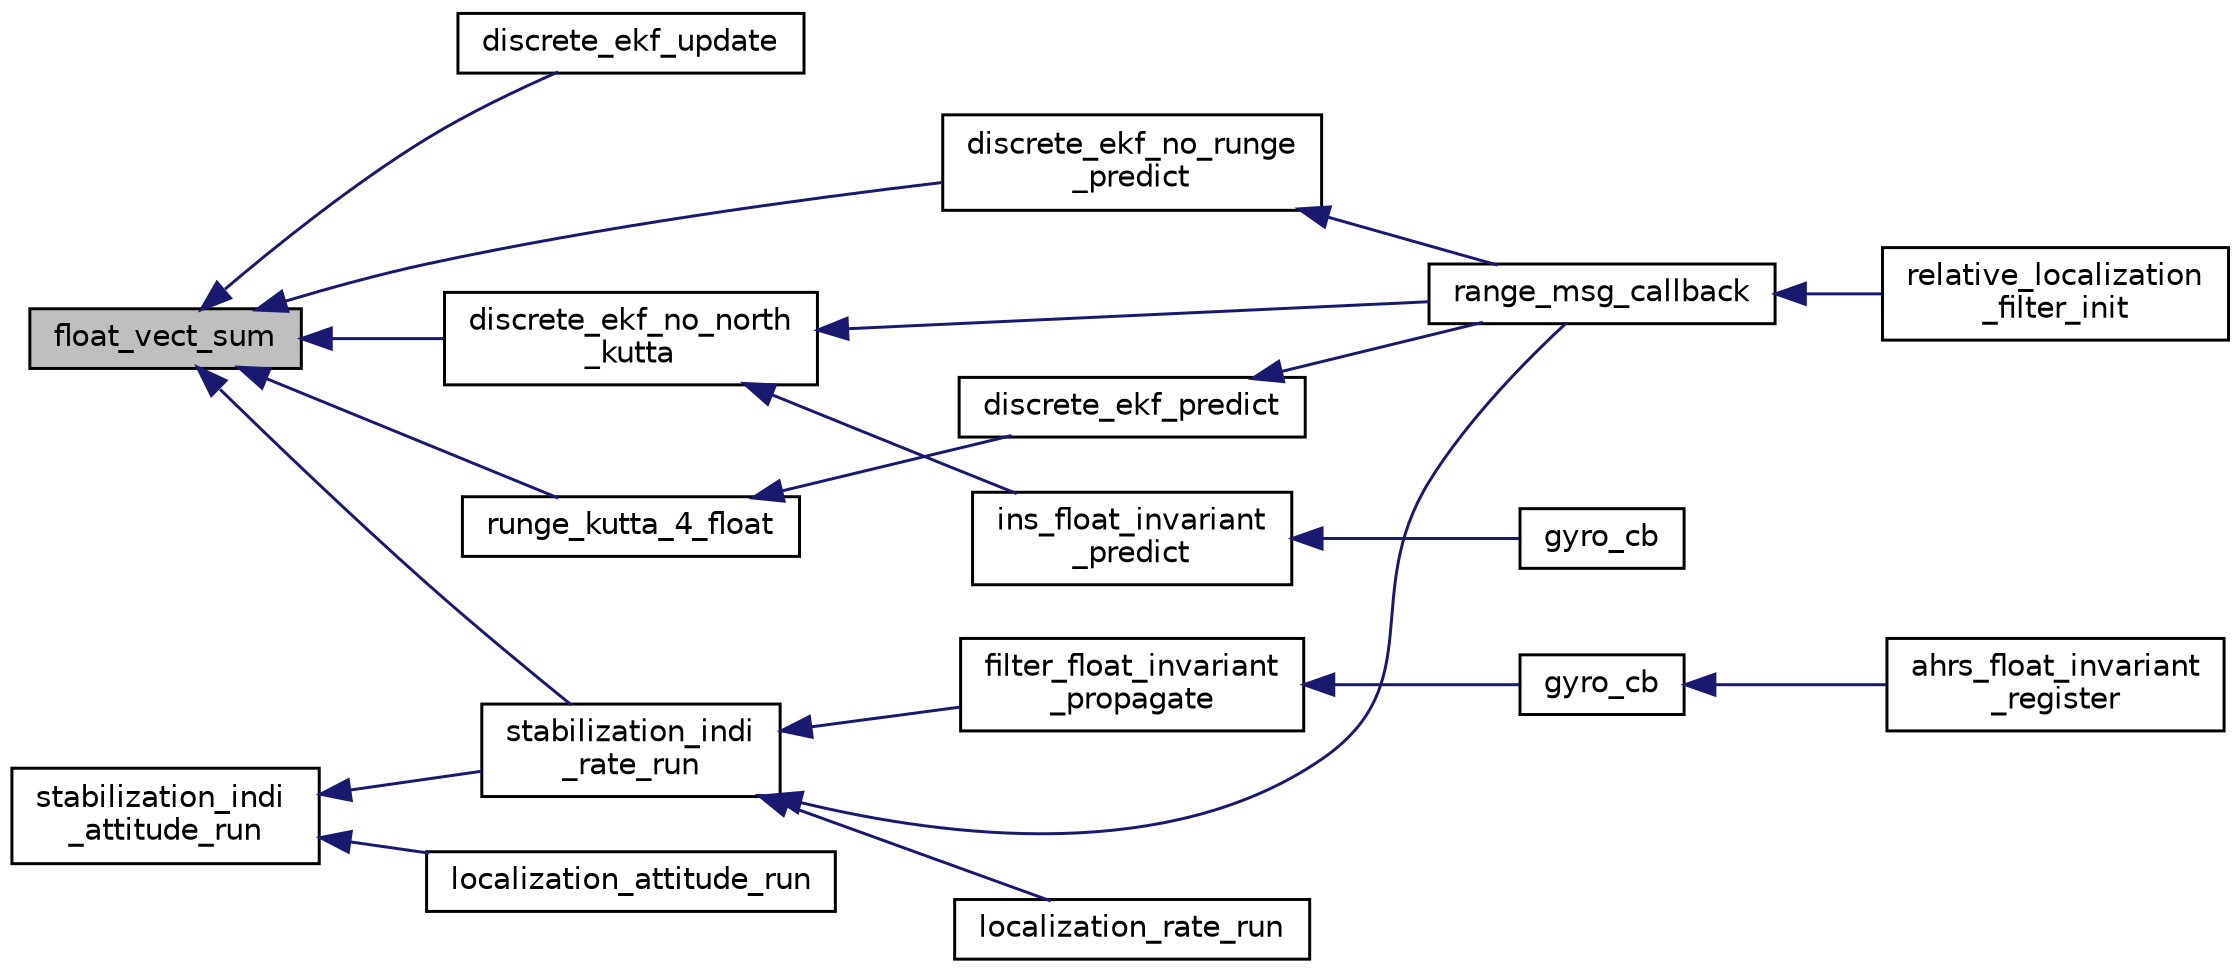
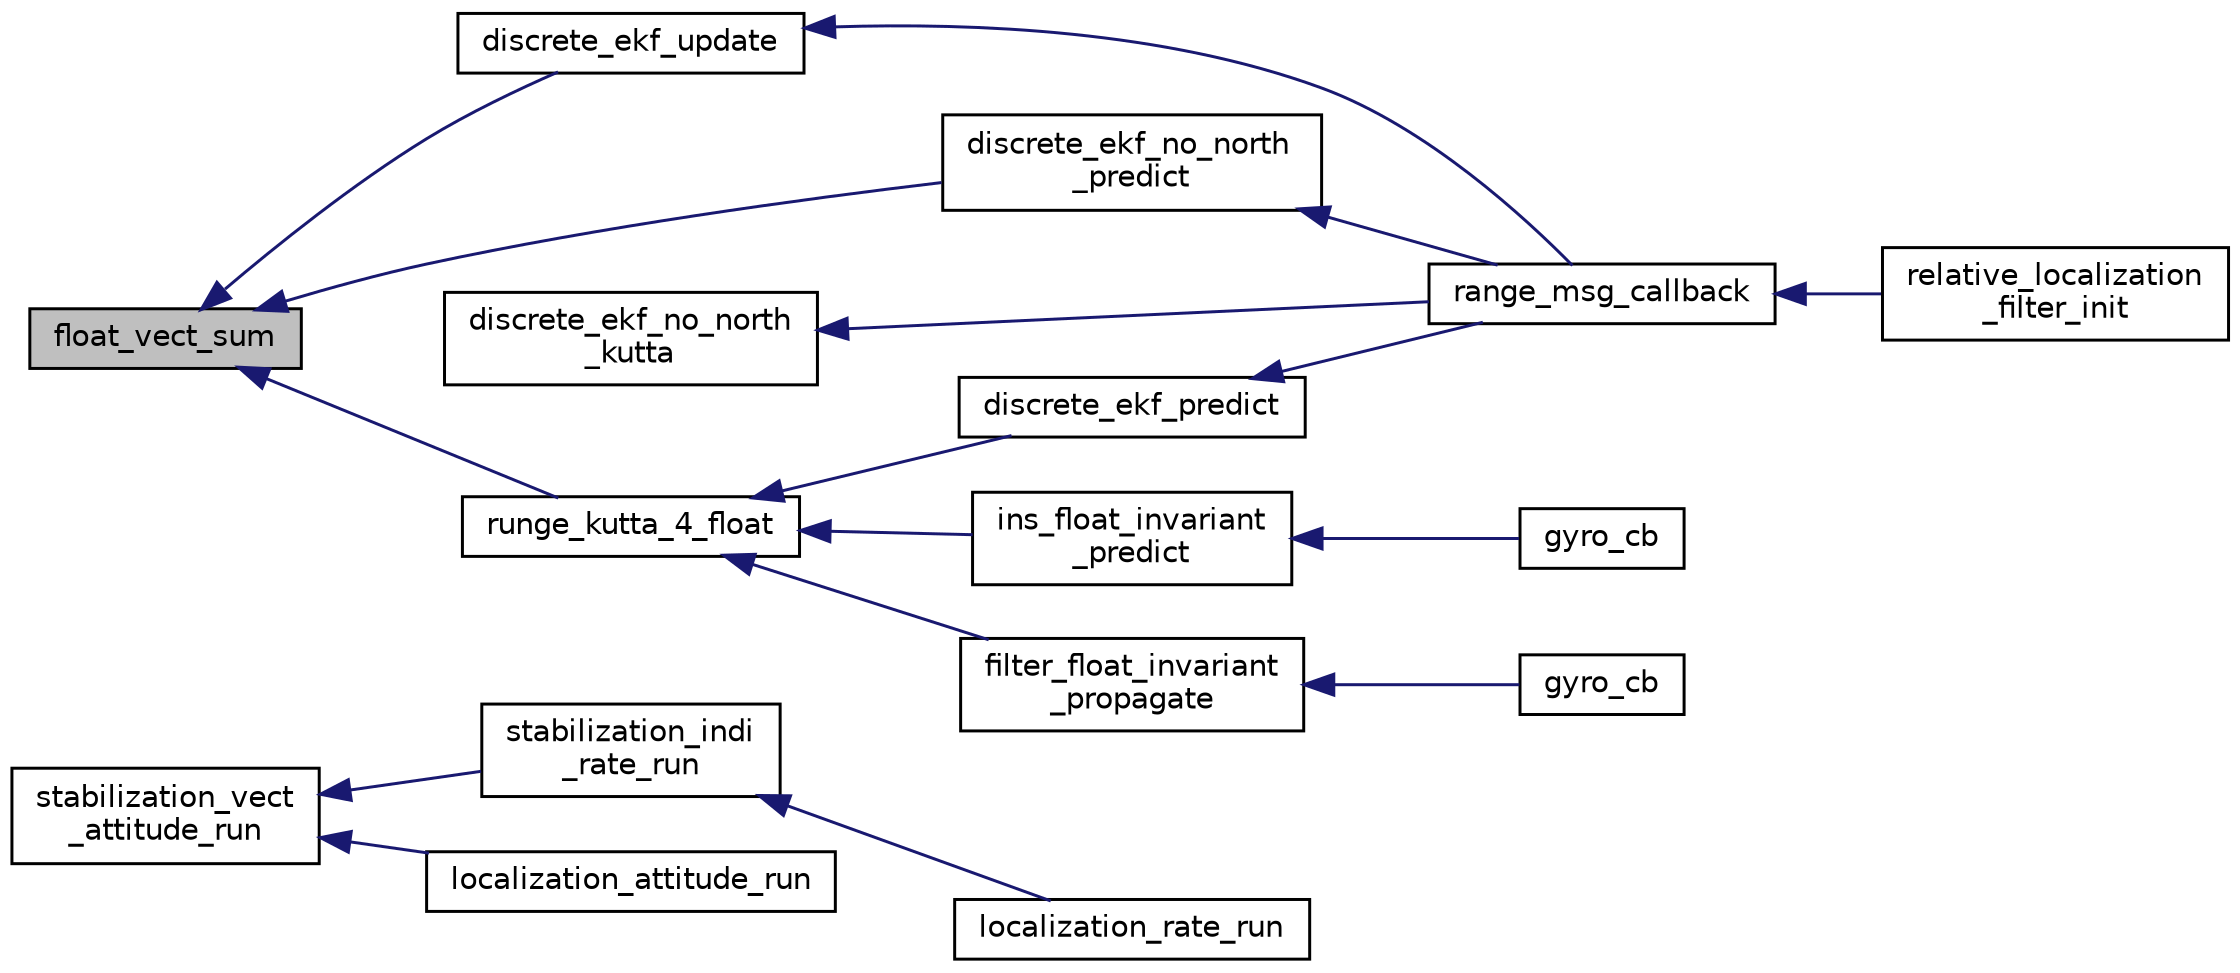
node "discrete_ekf_no_runge _predict": label "discrete_ekf_no_runge _predict" -> "discrete_ekf_no_north _predict"
edge "discrete_ekf_no_north _kutta" -> "float_vect_sum": removed
edge "ins_float_invariant _predict" -> "discrete_ekf_no_north _kutta": now "ins_float_invariant _predict" -> "runge_kutta_4_float"
edge "stabilization_indi _rate_run" -> "float_vect_sum": removed
node "ahrs_float_invariant _register": removed
edge "filter_float_invariant _propagate" -> "stabilization_indi _rate_run": now "filter_float_invariant _propagate" -> "runge_kutta_4_float"
edge "range_msg_callback" -> "stabilization_indi _rate_run": now "range_msg_callback" -> "discrete_ekf_update"
node "stabilization_indi _attitude_run": label "stabilization_indi _attitude_run" -> "stabilization_vect _attitude_run"
